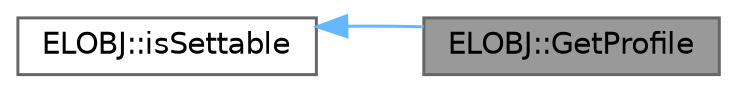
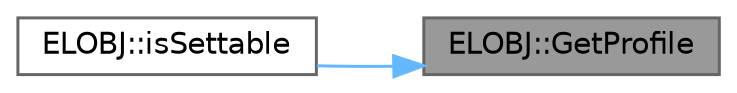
edge "ELOBJ::GetProfile" -> "ELOBJ::isSettable": reversed
